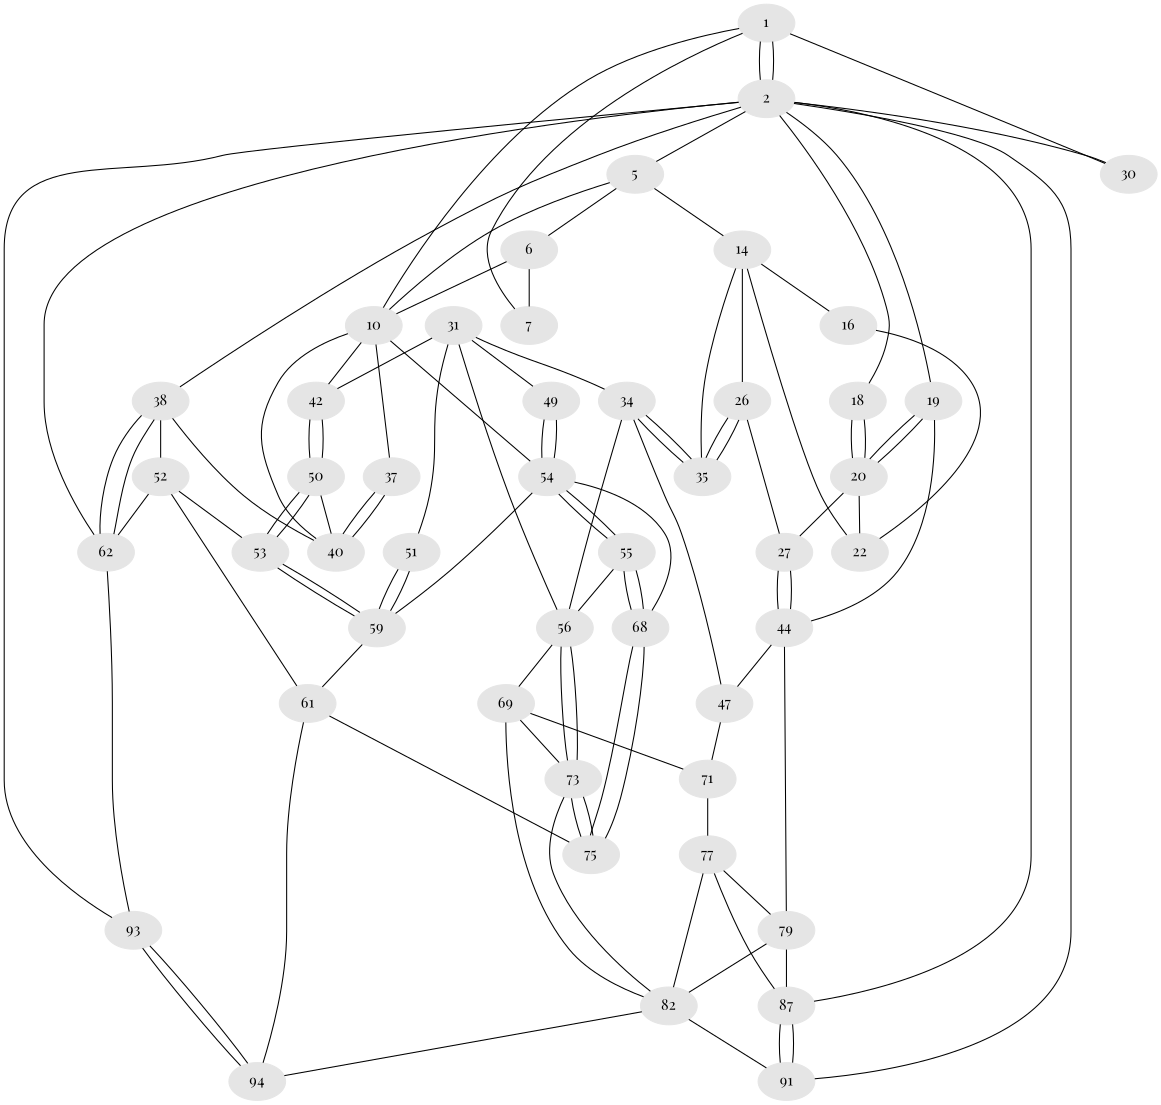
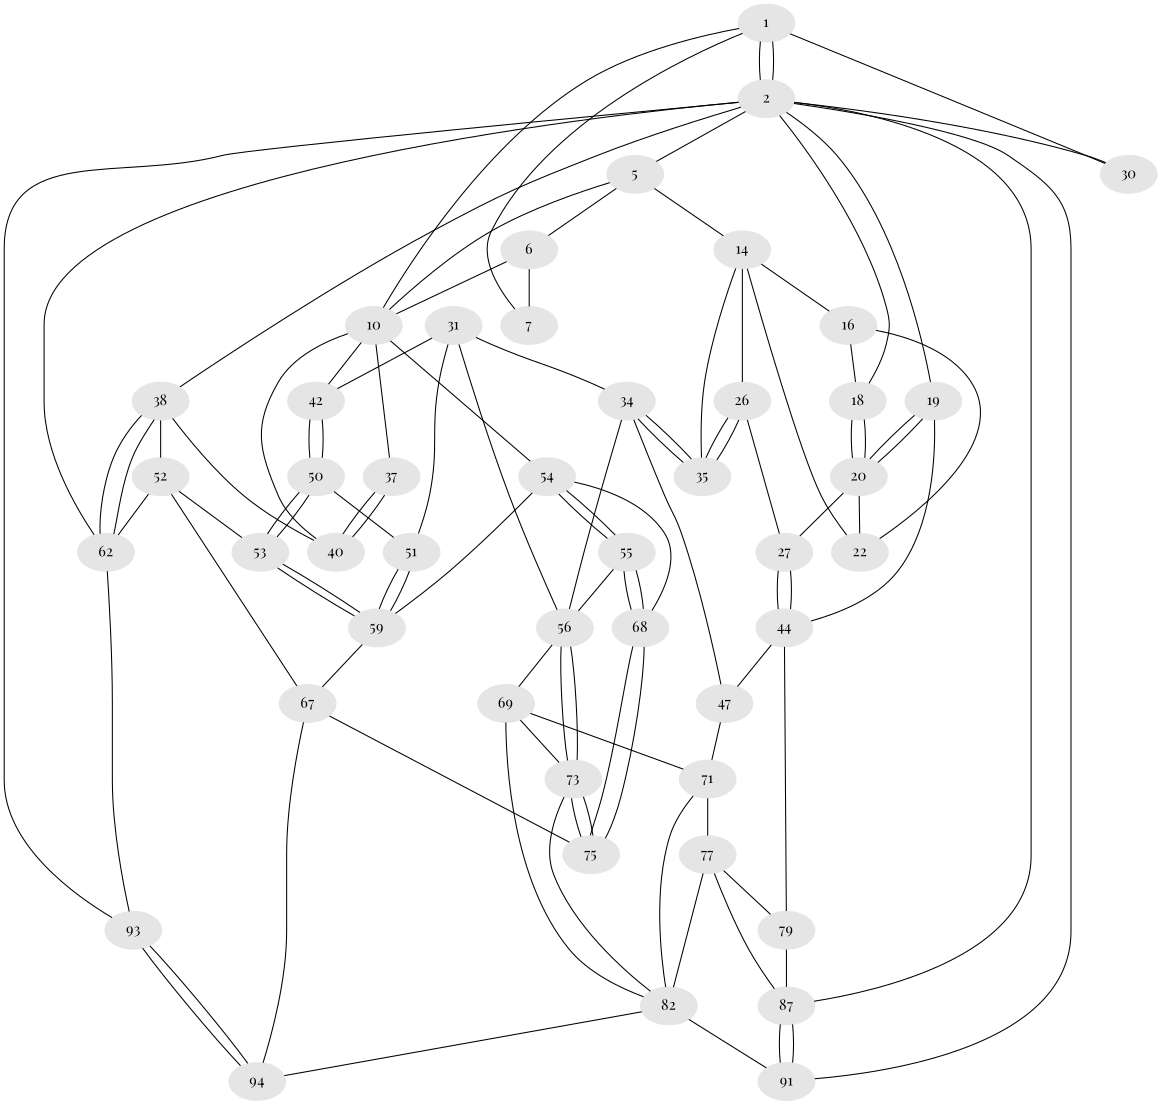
edge "16" -- "18": added
node "49": removed
edge "50" -- "40": now "50" -- "51"
node "61": label "61" -> "67"
edge "79" -- "82": now "71" -- "82"
